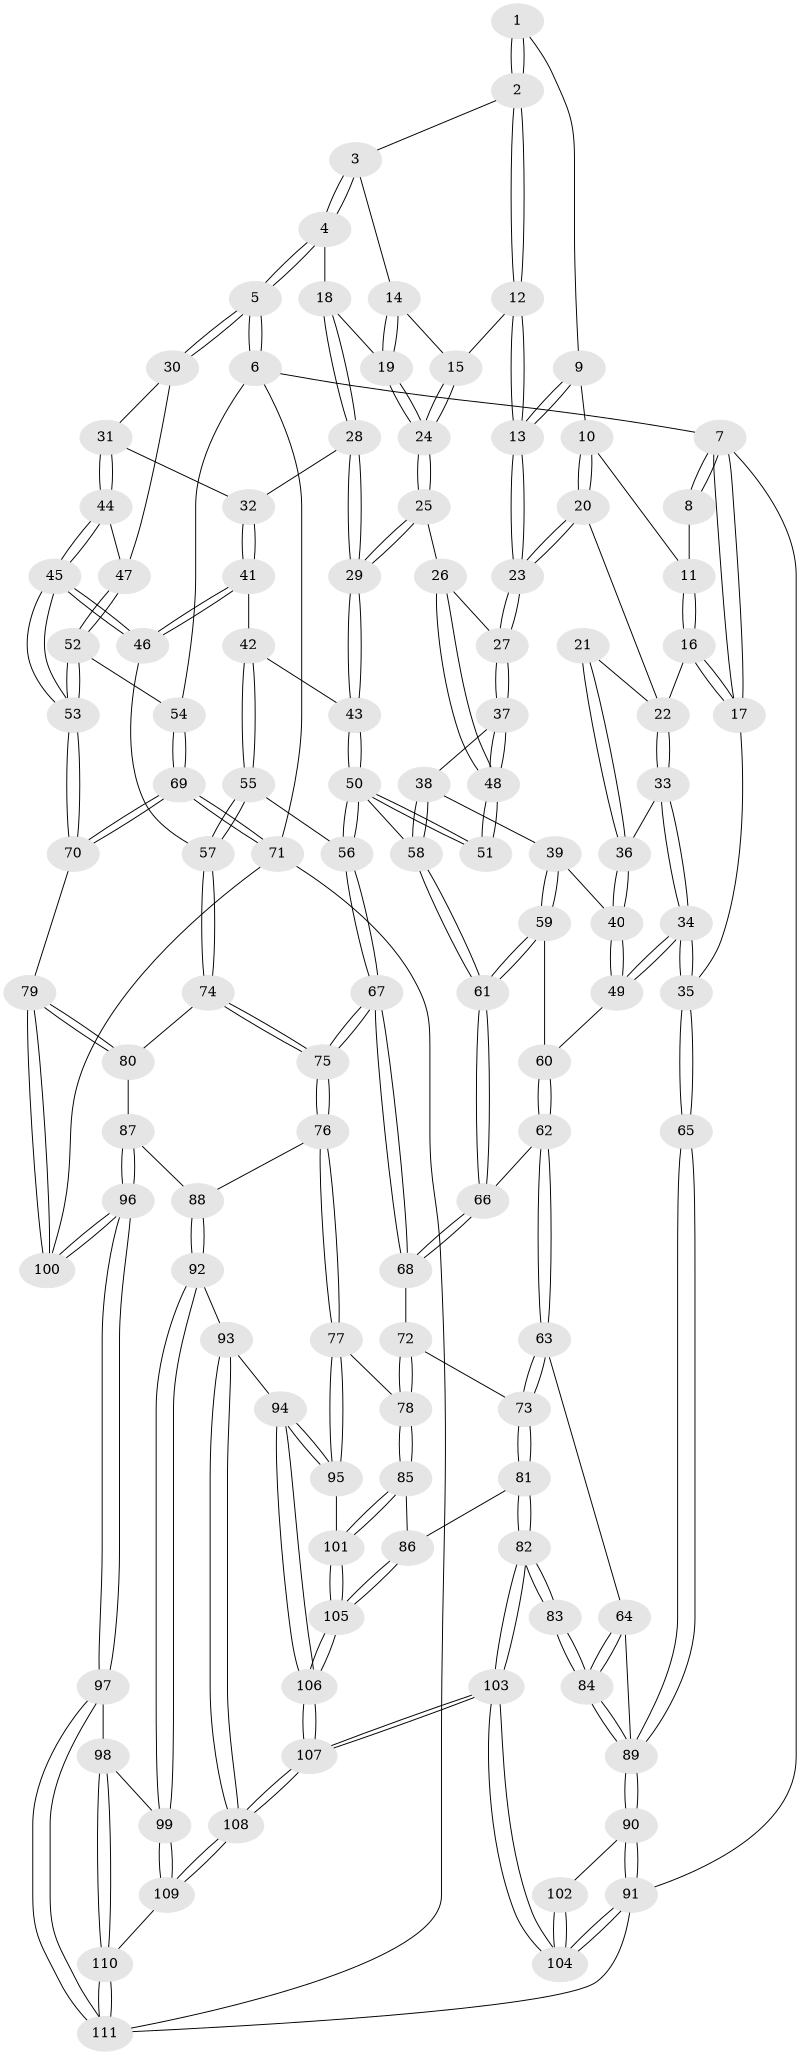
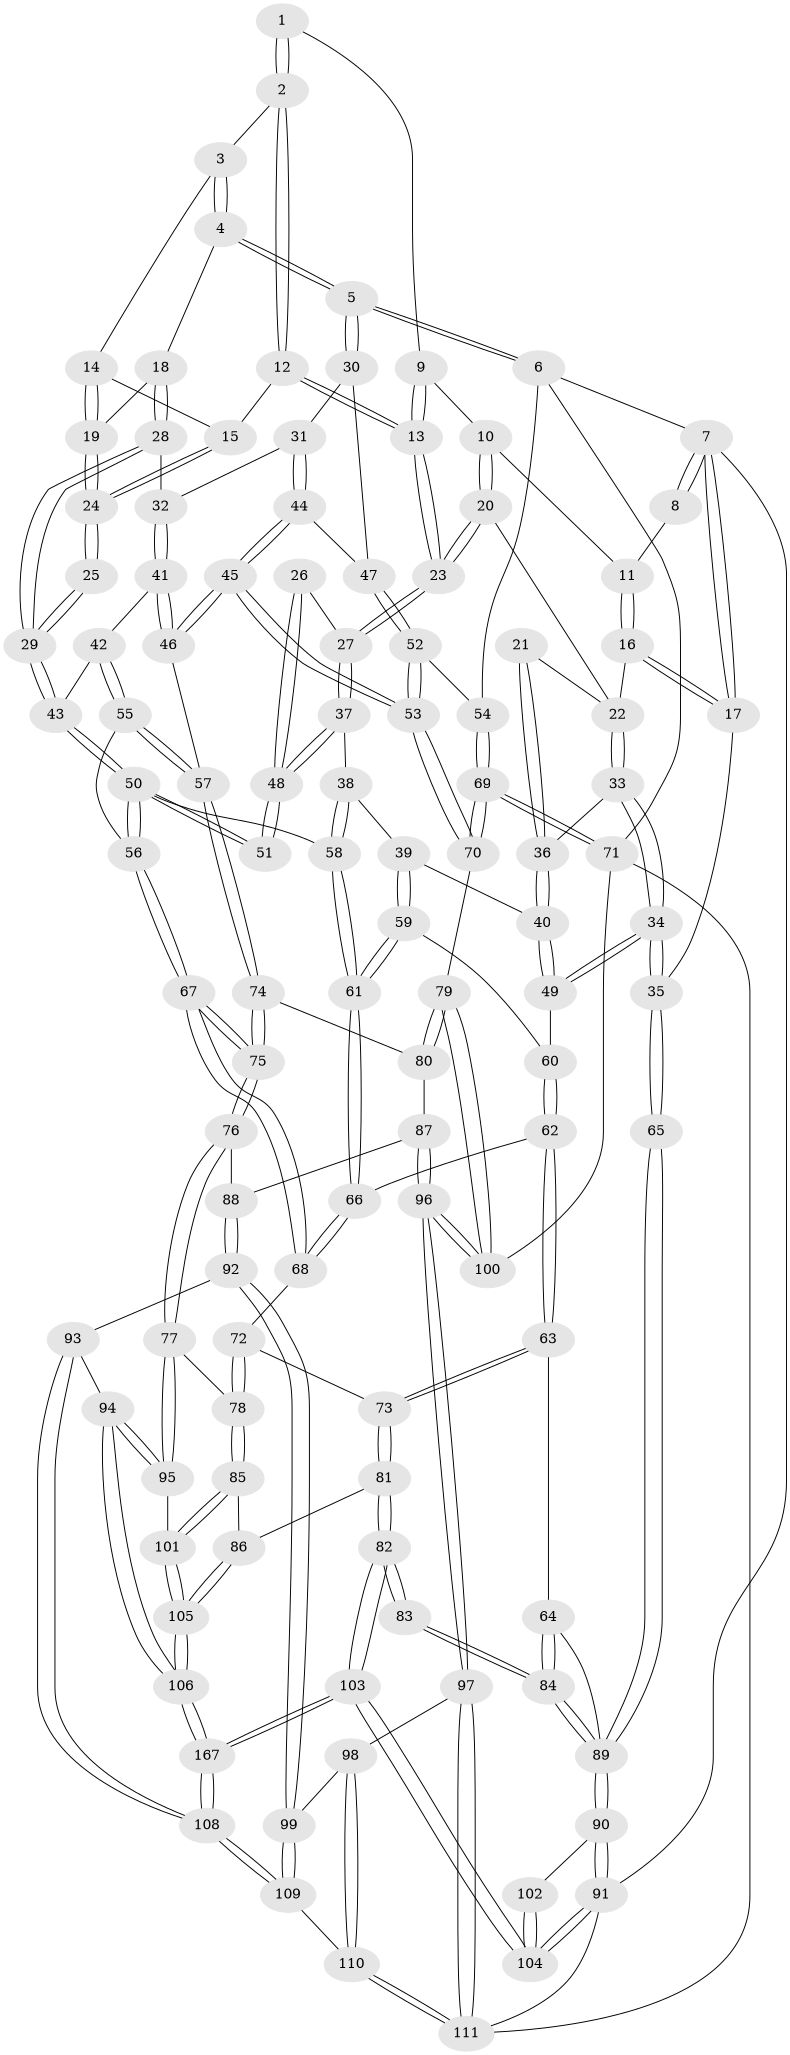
edge "25" -- "26": removed
node "107": label "107" -> "167"
